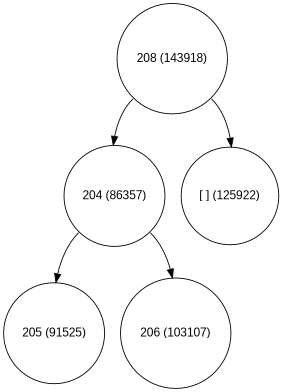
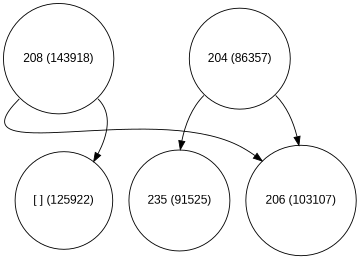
edge "208 (143918)" -> "204 (86357)": now "208 (143918)" -> "206 (103107)"
node "205 (91525)": label "205 (91525)" -> "235 (91525)"
